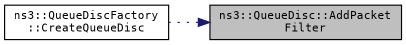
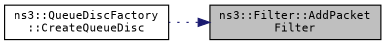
node "ns3::QueueDisc::AddPacket Filter": label "ns3::QueueDisc::AddPacket Filter" -> "ns3::Filter::AddPacket Filter"
